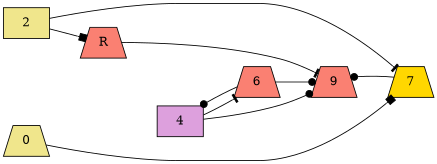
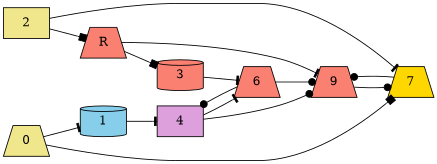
node "3": added
edge "9" -> "7": added
node "1": added
